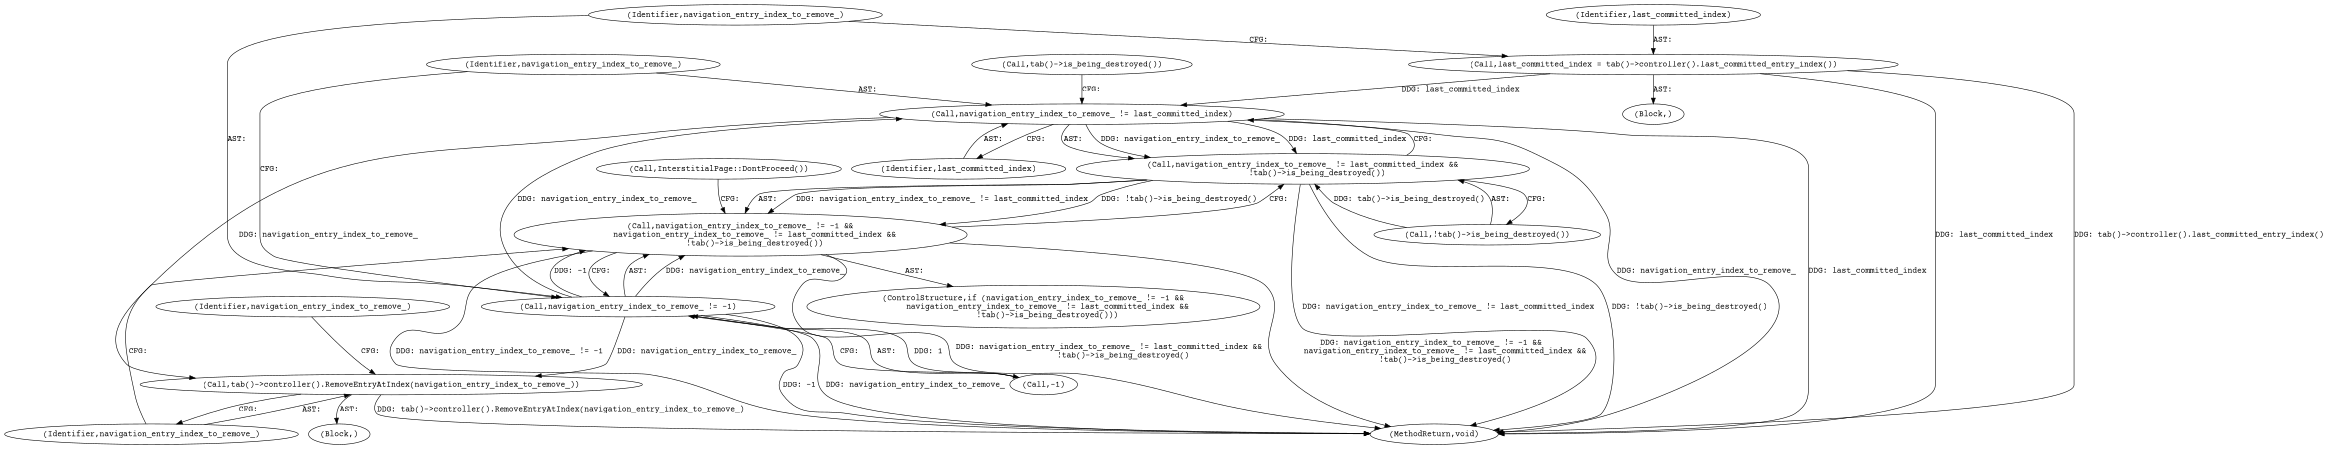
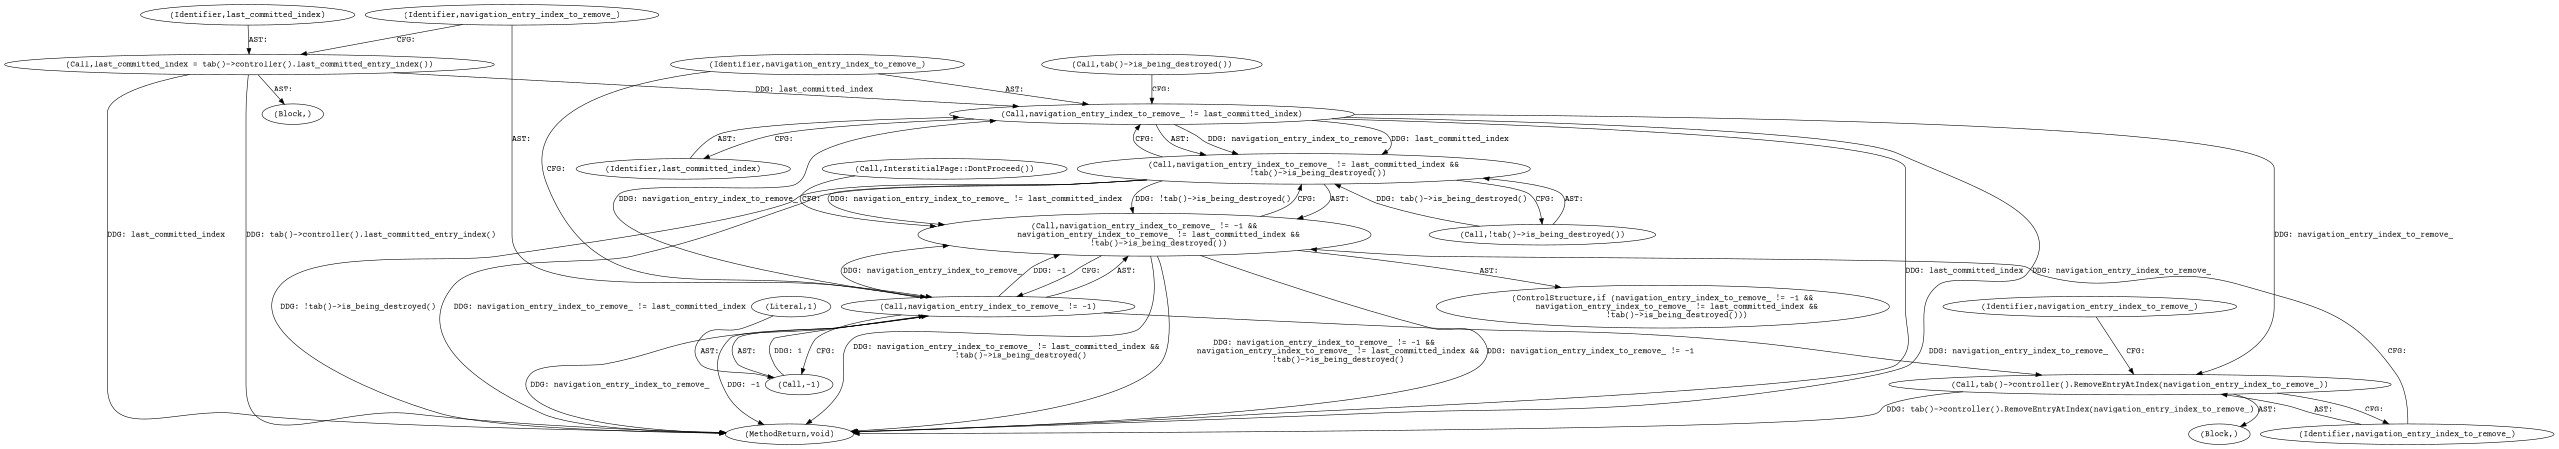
node "(Literal,1)": added
